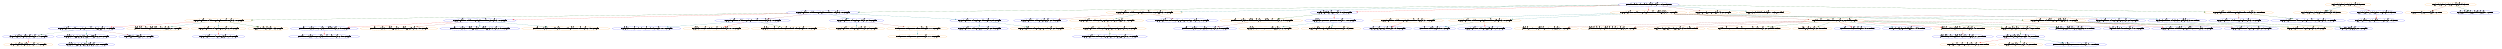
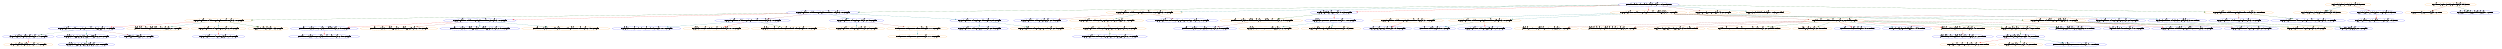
node "org.junit.jupiter:junit-jupiter-api:jar:5.9.3:test": label "org.junit.jupiter:junit-jupiter-api:jar:5.9.3:test" -> "org.zaxxer.jupiter:junit-jupiter-api:jar:5.9.3:test"
